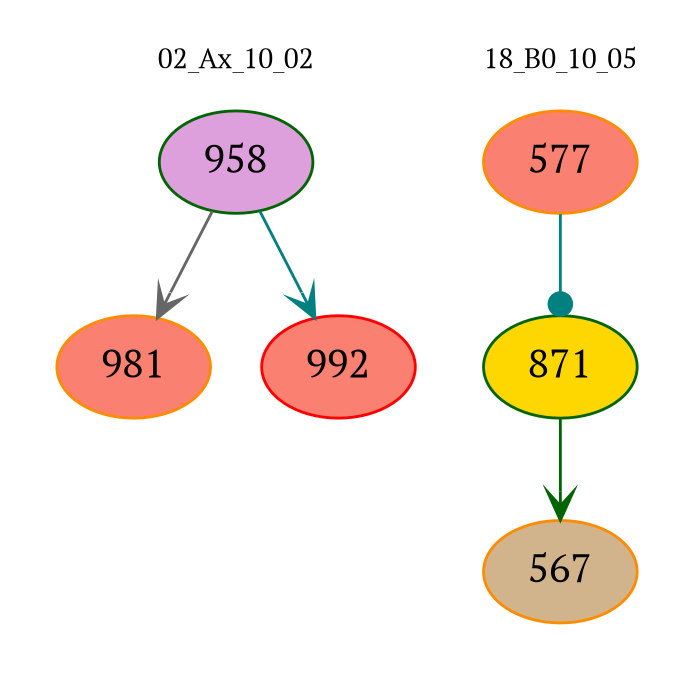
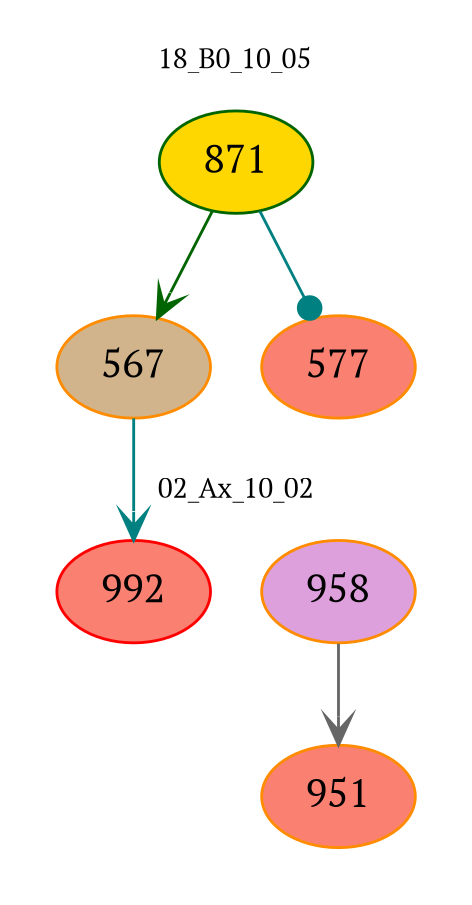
node "958": color darkgreen -> darkorange
edge "958" -> "992": now "567" -> "992"
edge "577" -> "871": reversed
node "981": label "981" -> "951"
